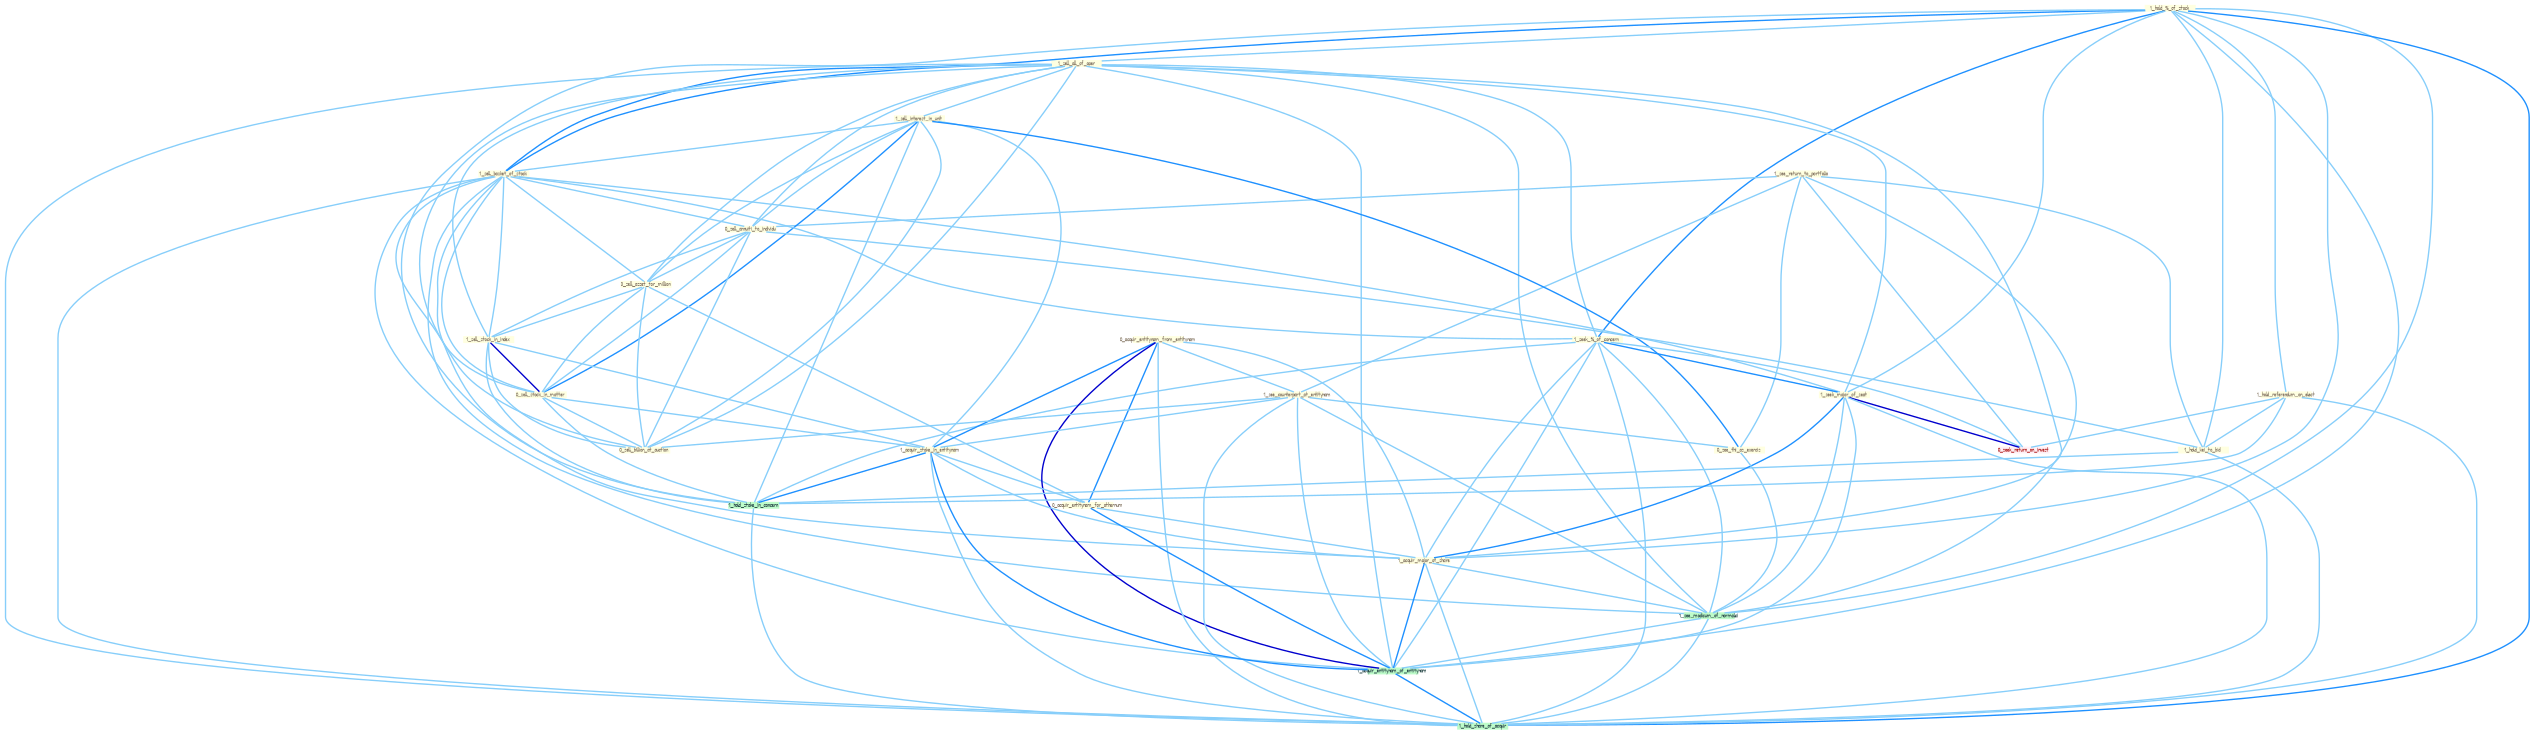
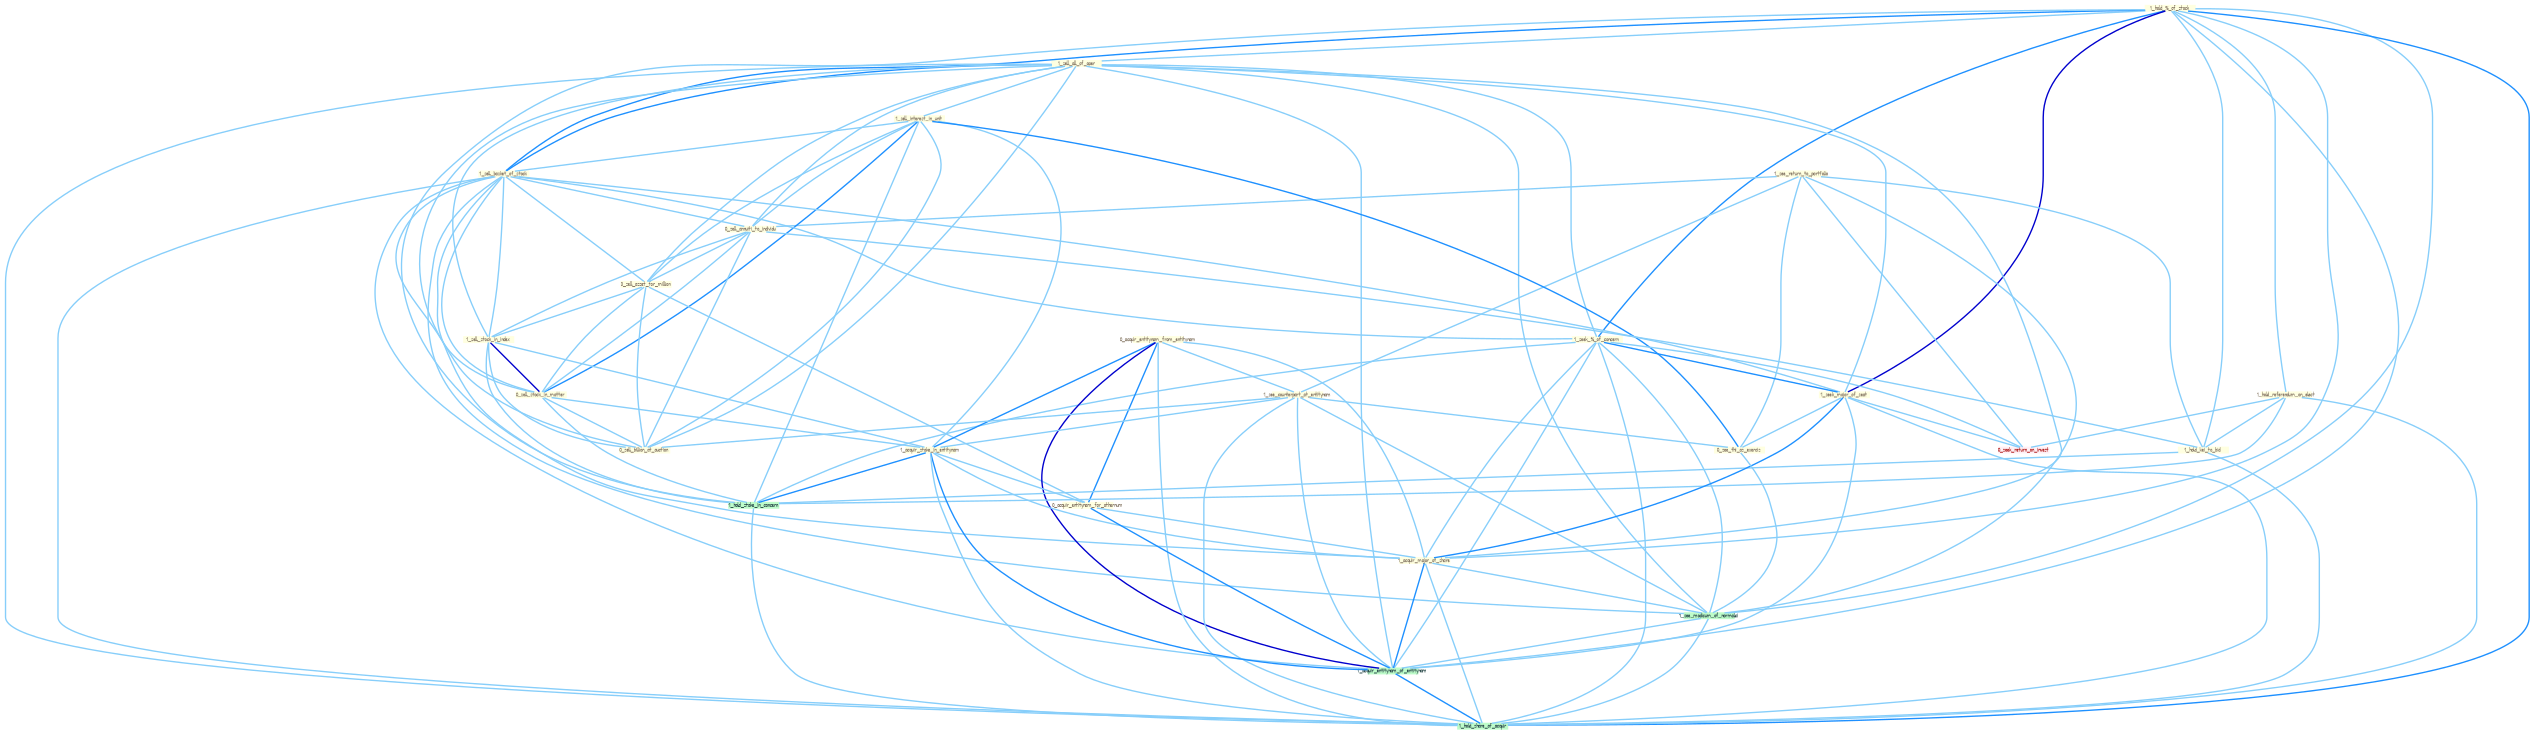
edge "1_hold_%_of_stock" -- "1_seek_major_of_seat": color #87cefa -> #0000cd
edge "1_seek_major_of_seat" -- "0_seek_return_on_invest": color #0000cd -> #87cefa
edge "1_seek_major_of_seat" -- "1_see_modicum_of_normalci": now "1_seek_major_of_seat" -- "0_see_thi_as_exercis"
